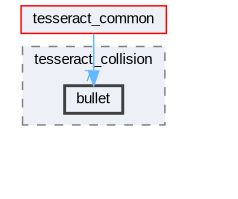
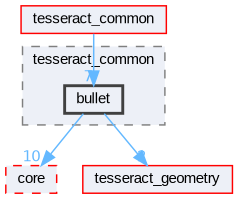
cluster "tesseract_collision": label "tesseract_collision" -> "tesseract_common"
node "core": added
node "tesseract_geometry": added
